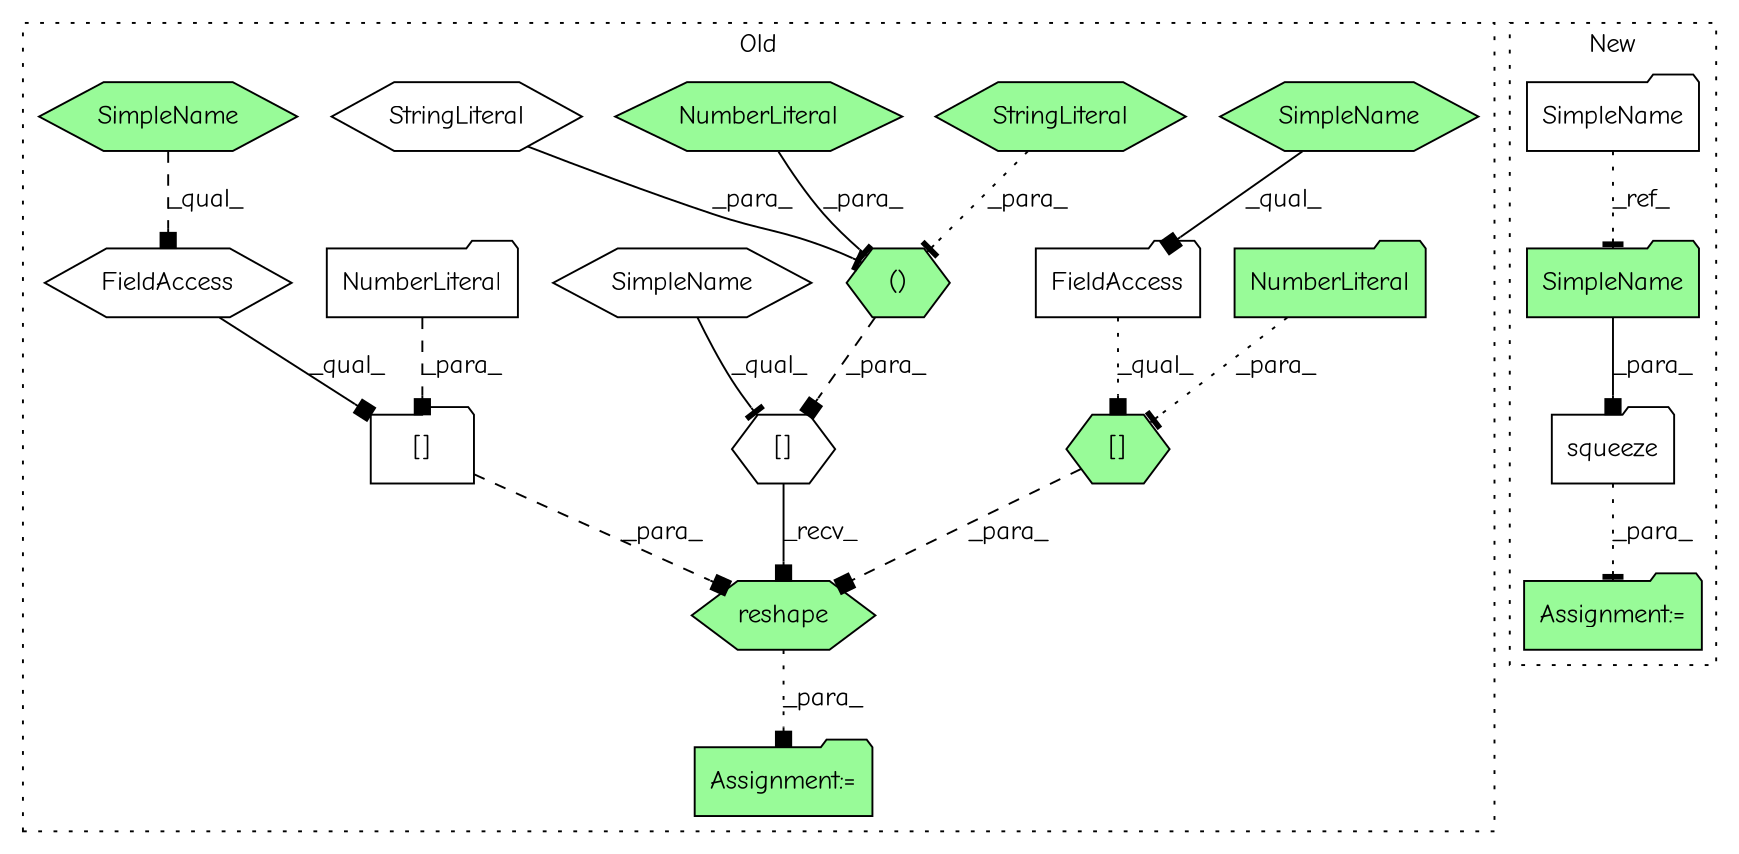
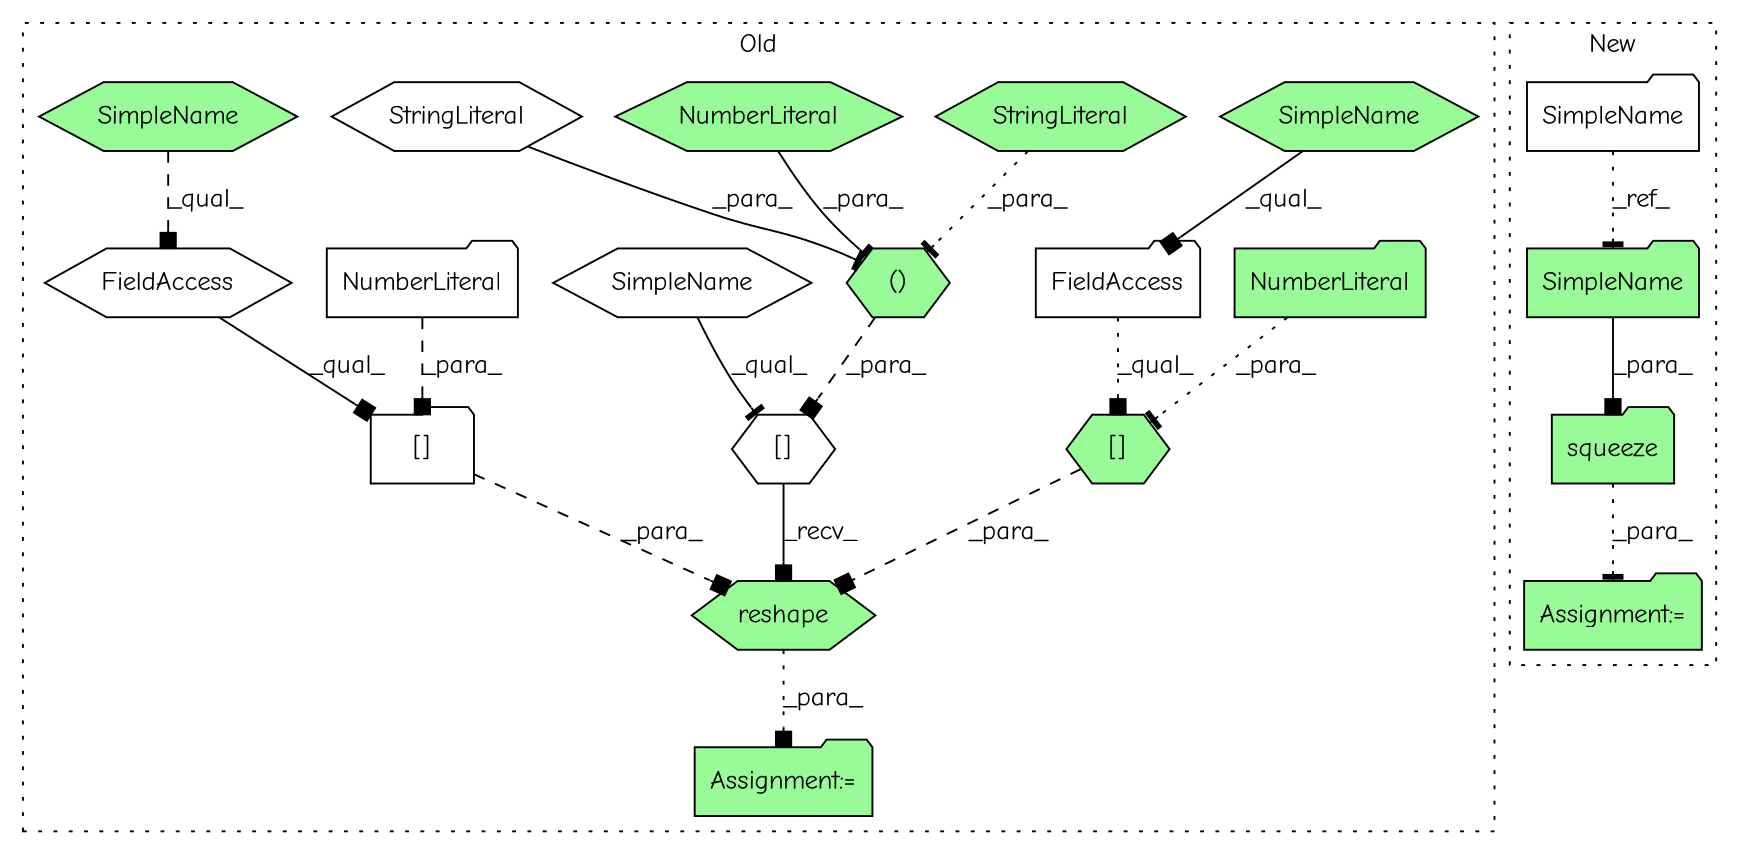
node "squeeze": fillcolor white -> palegreen
